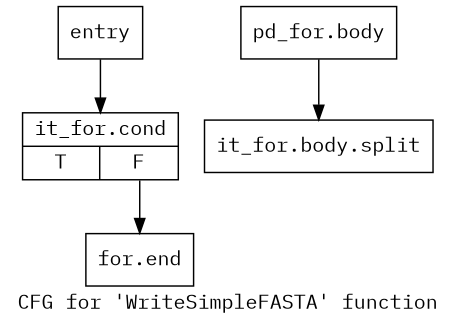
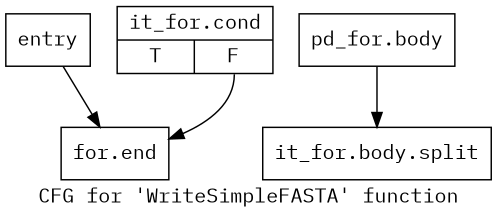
edge "entry" -> "it_for.cond": now "entry" -> "for.end"
